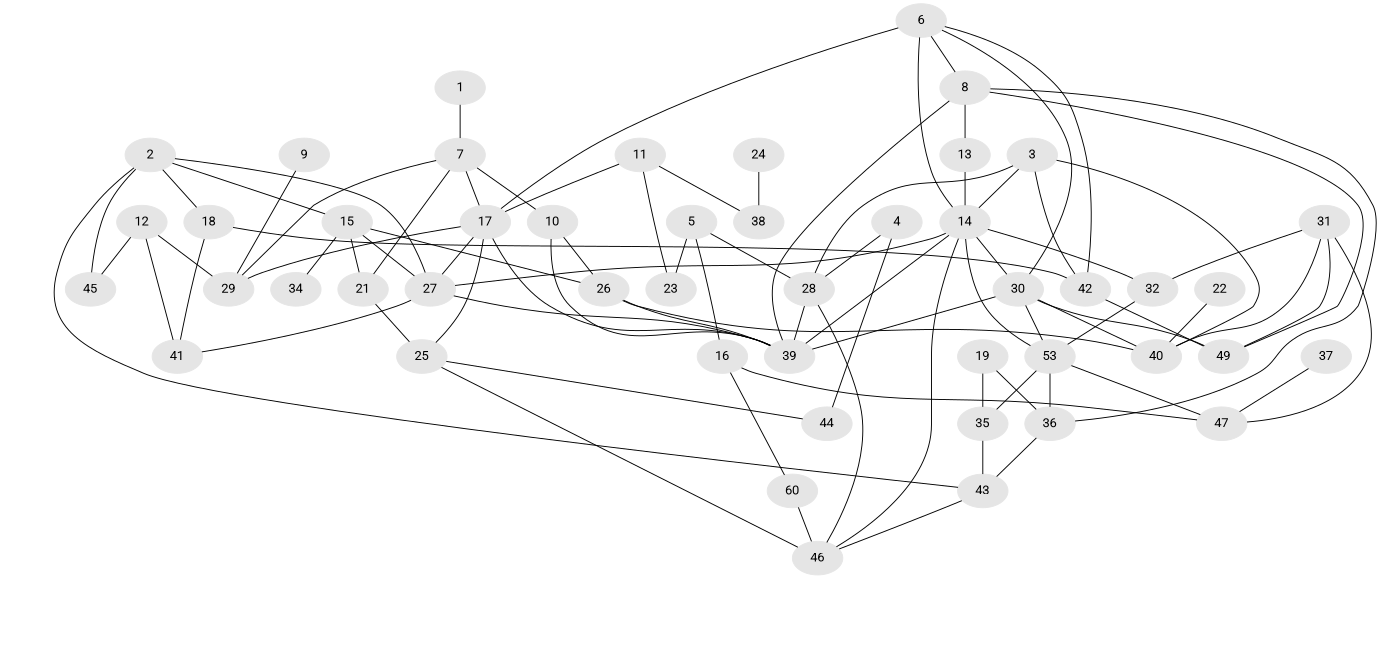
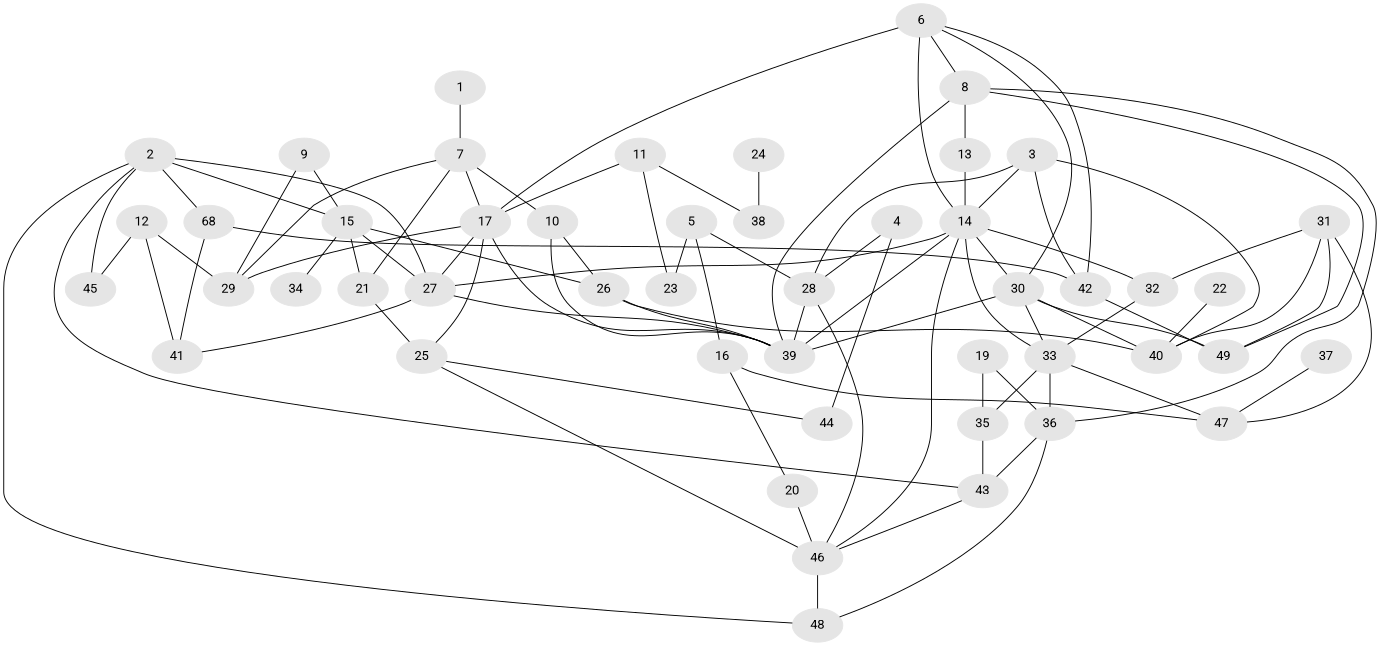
edge "9" -- "15": added
node "18": label "18" -> "68"
node "53": label "53" -> "33"
node "60": label "60" -> "20"
node "48": added
